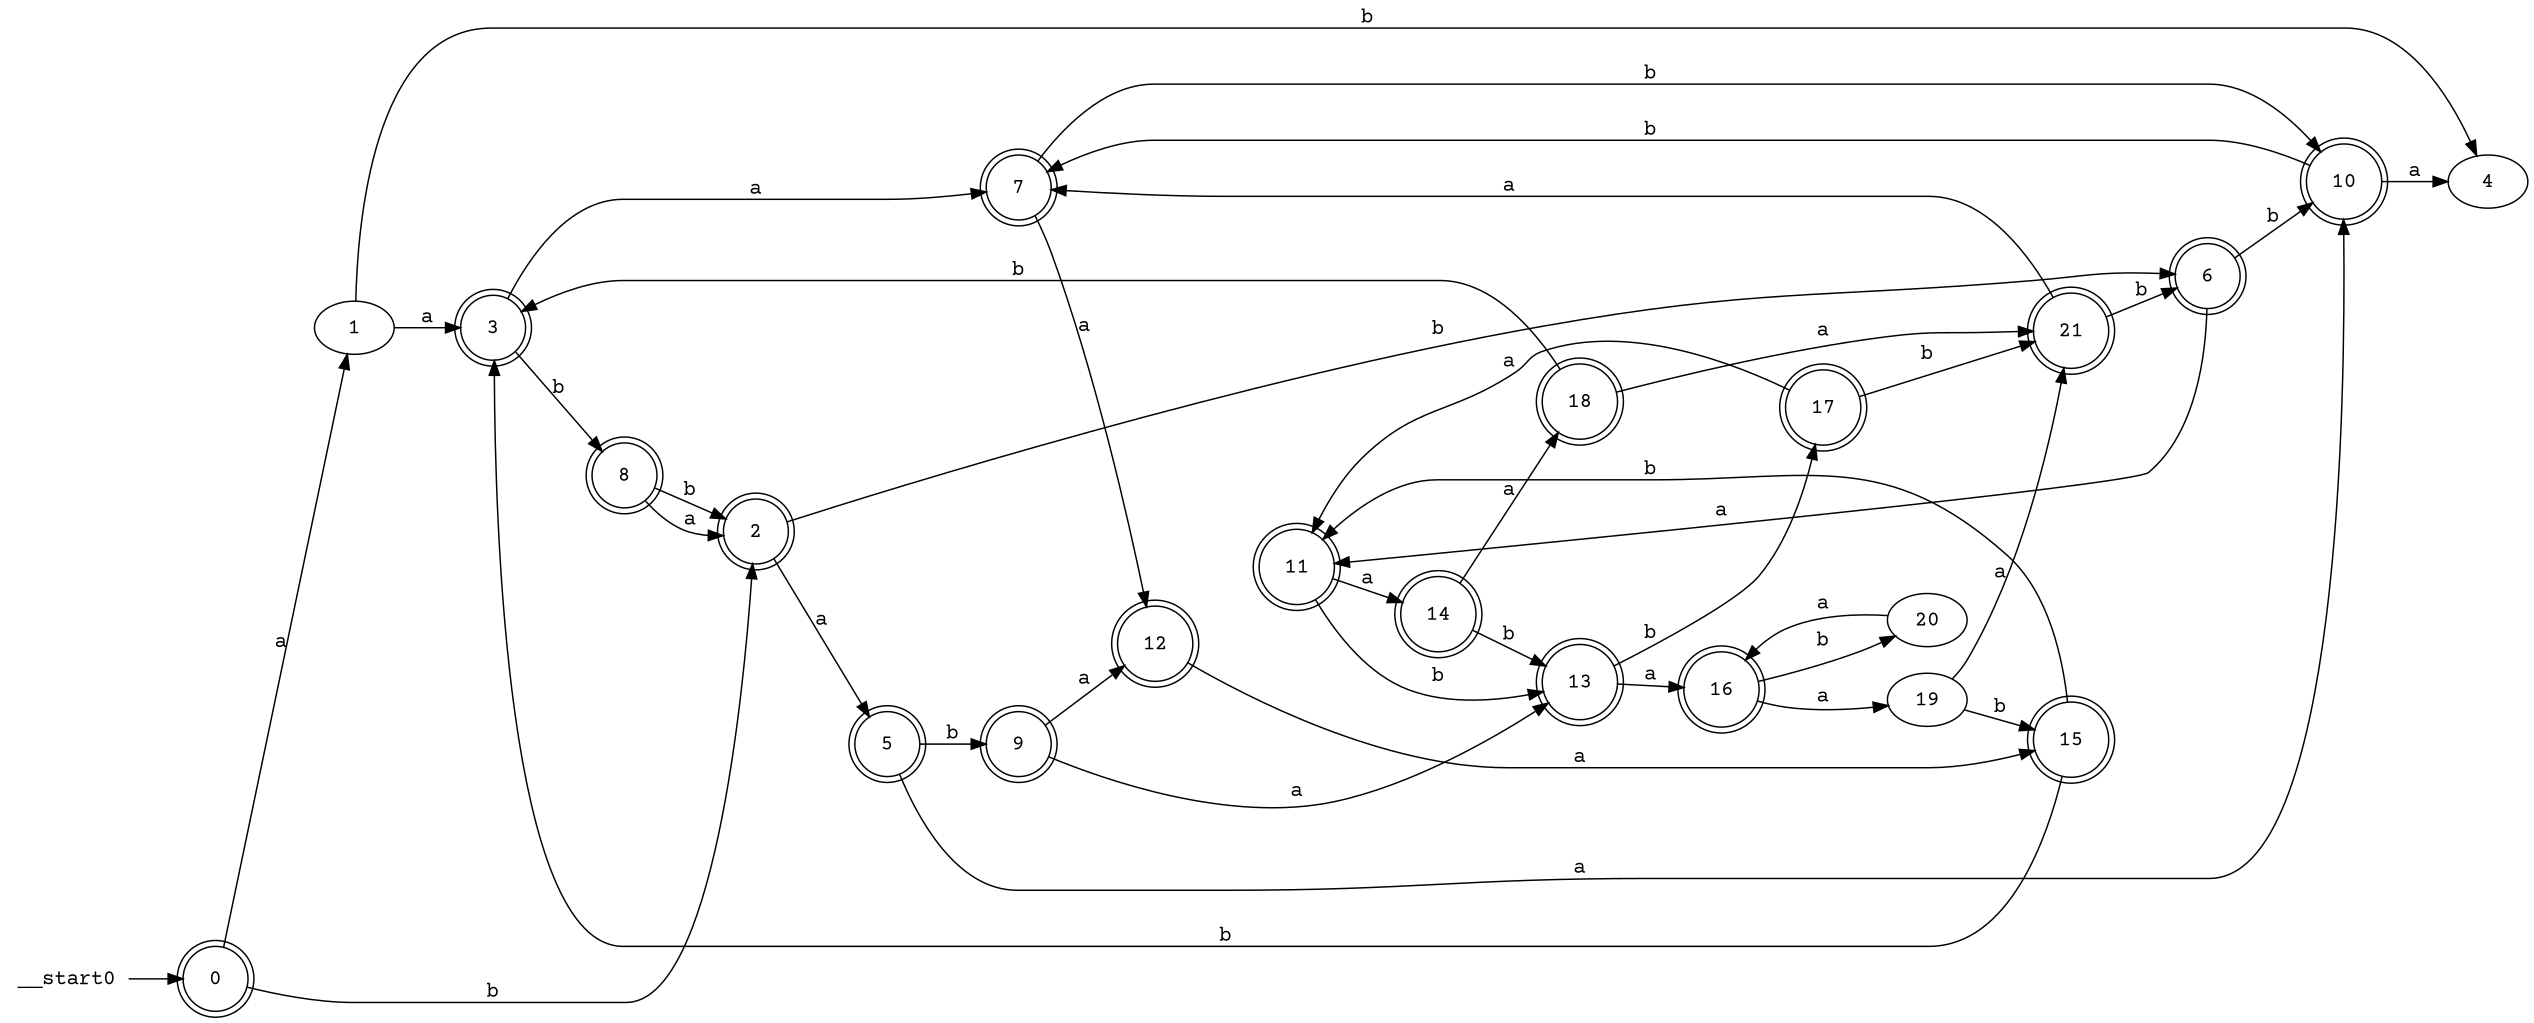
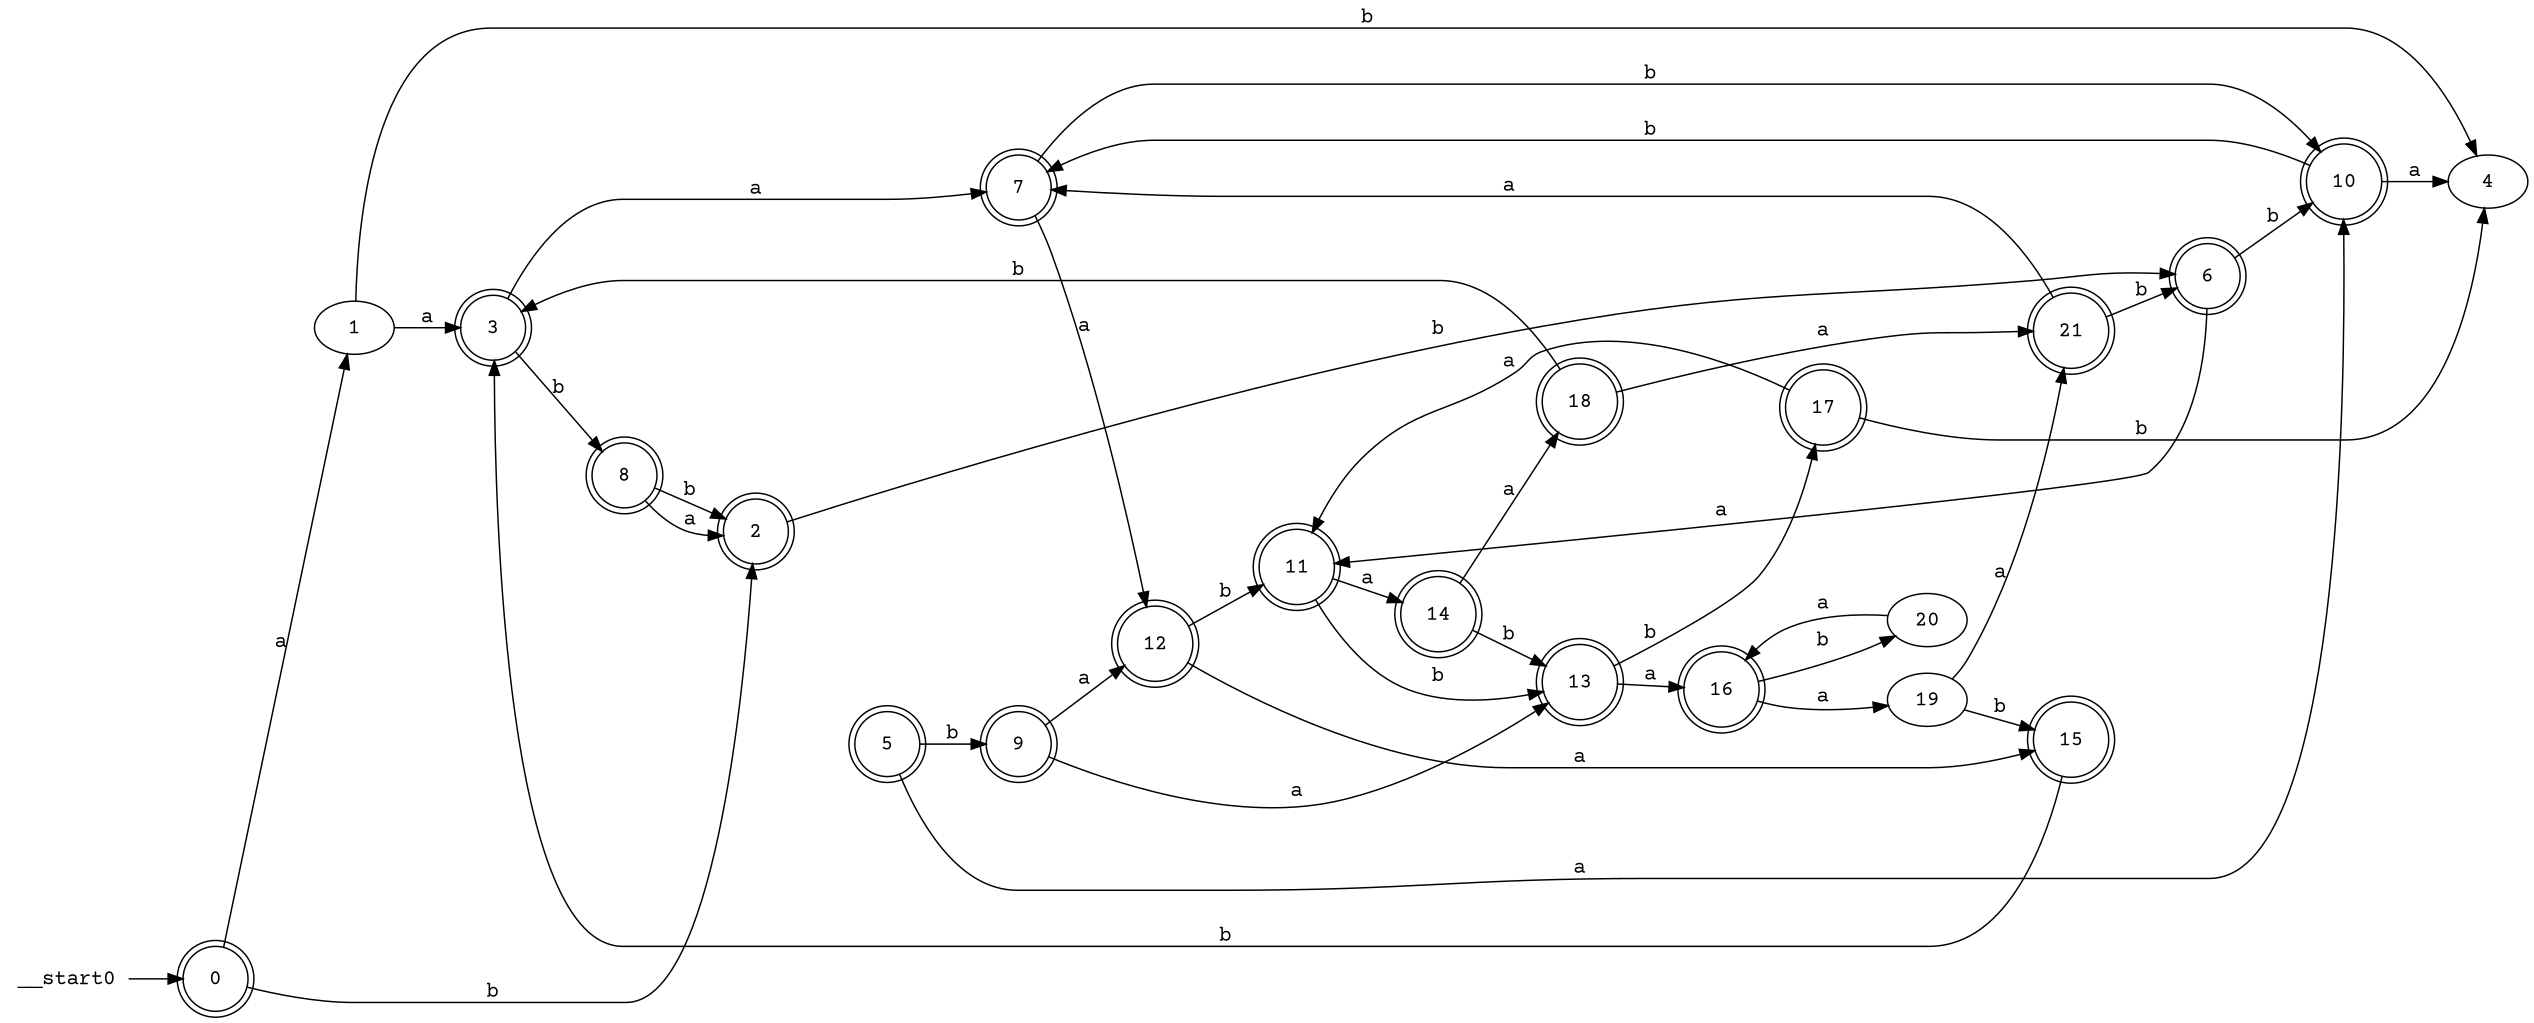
edge "17" -> "21": now "17" -> "4"
edge "15" -> "11": now "12" -> "11"
edge "2" -> "5": removed, label "a"
